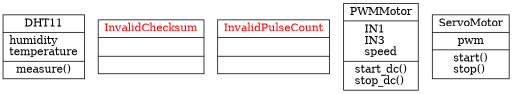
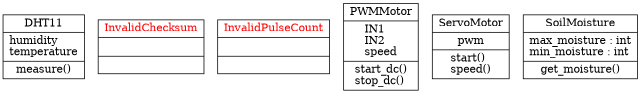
node "PWMMotor": text "IN3" -> "IN2"
node "SoilMoisture": added
node "ServoMotor": text "stop()" -> "speed()"
